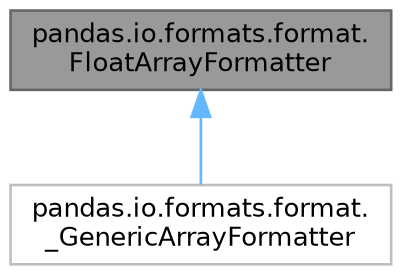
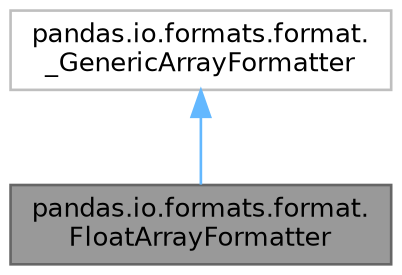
edge "pandas.io.formats.format. _GenericArrayFormatter" -> "pandas.io.formats.format. FloatArrayFormatter": reversed
